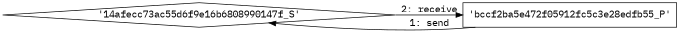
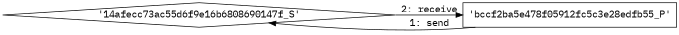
node "'14afecc73ac55d6f9e16b6808990147f_S'": label "'14afecc73ac55d6f9e16b6808990147f_S'" -> "'14afecc73ac55d6f9e16b6808690147f_S'"
node "'bccf2ba5e472f05912fc5c3e28edfb55_P'": label "'bccf2ba5e472f05912fc5c3e28edfb55_P'" -> "'bccf2ba5e478f05912fc5c3e28edfb55_P'"
